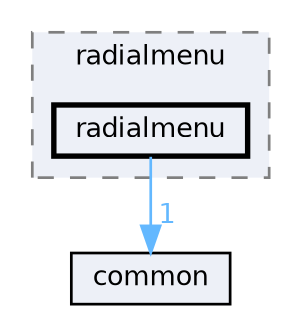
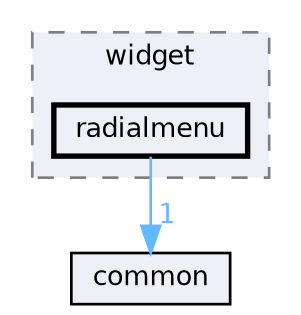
cluster "radialmenu": label "radialmenu" -> "widget"
